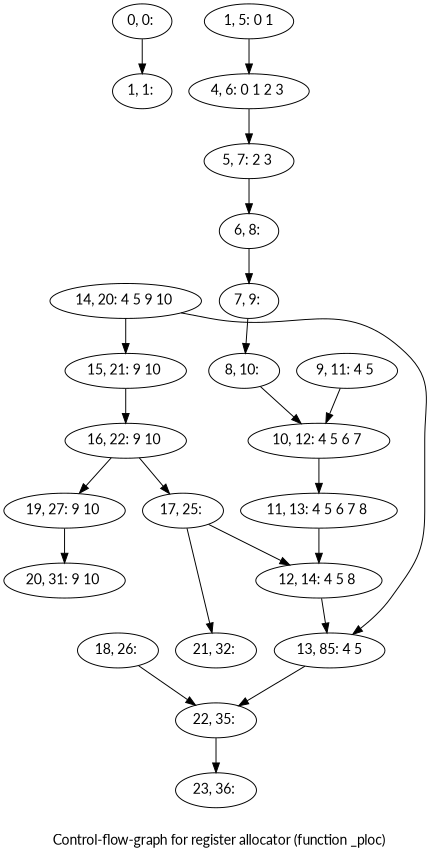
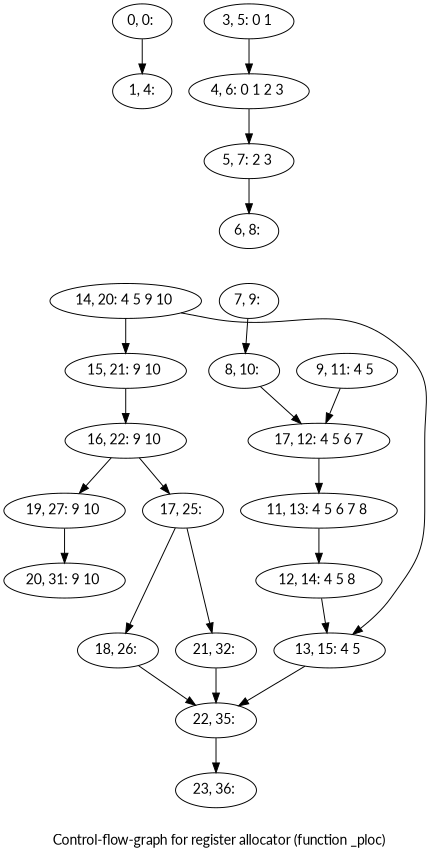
node "1, 5: 0 1": label "1, 5: 0 1" -> "3, 5: 0 1"
node "1, 1:": label "1, 1:" -> "1, 4:"
edge "6, 8:" -> "7, 9:": removed
node "10, 12: 4 5 6 7": label "10, 12: 4 5 6 7" -> "17, 12: 4 5 6 7"
edge "17, 25:" -> "12, 14: 4 5 8": now "17, 25:" -> "18, 26:"
node "13, 85: 4 5": label "13, 85: 4 5" -> "13, 15: 4 5"
edge "21, 32:" -> "22, 35:": added
